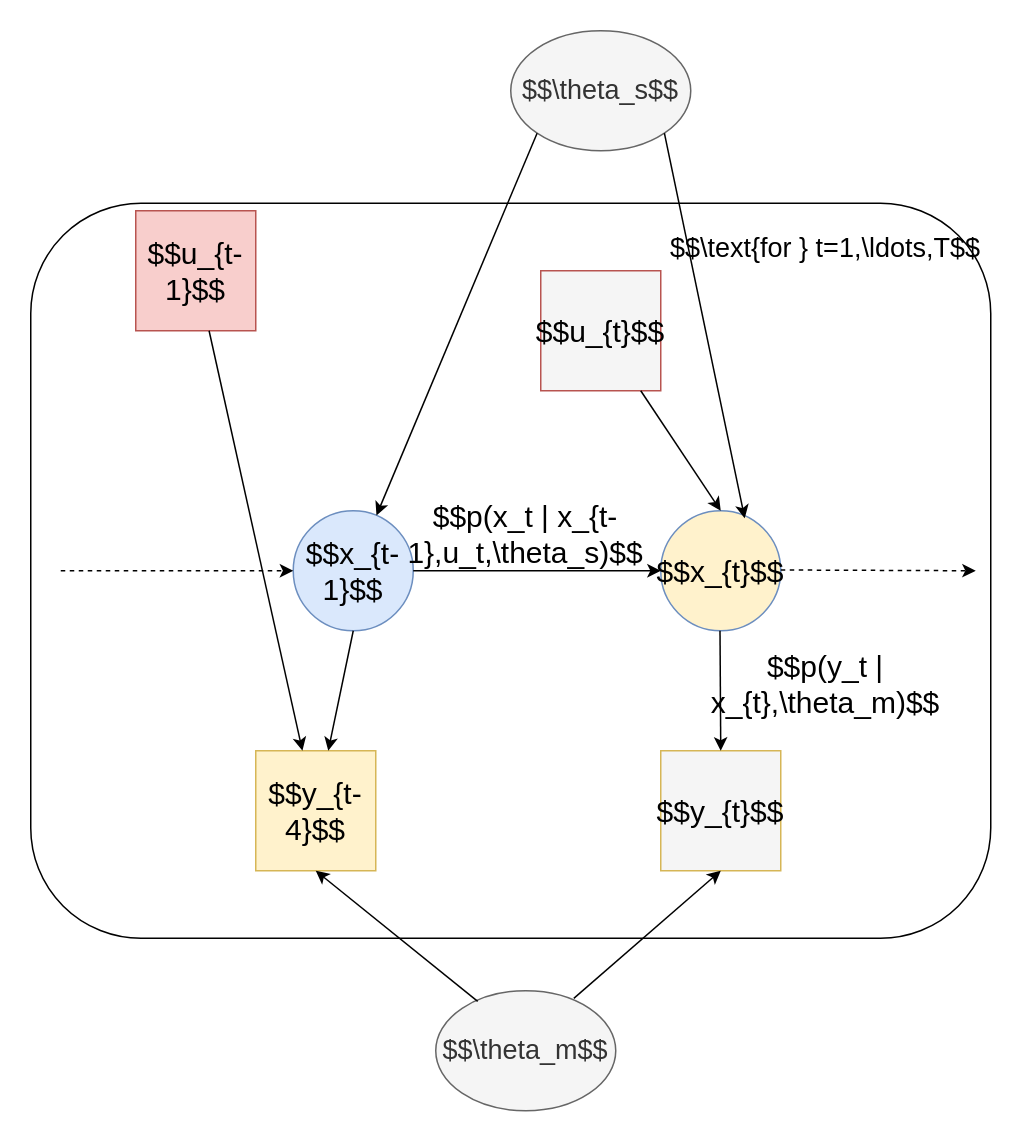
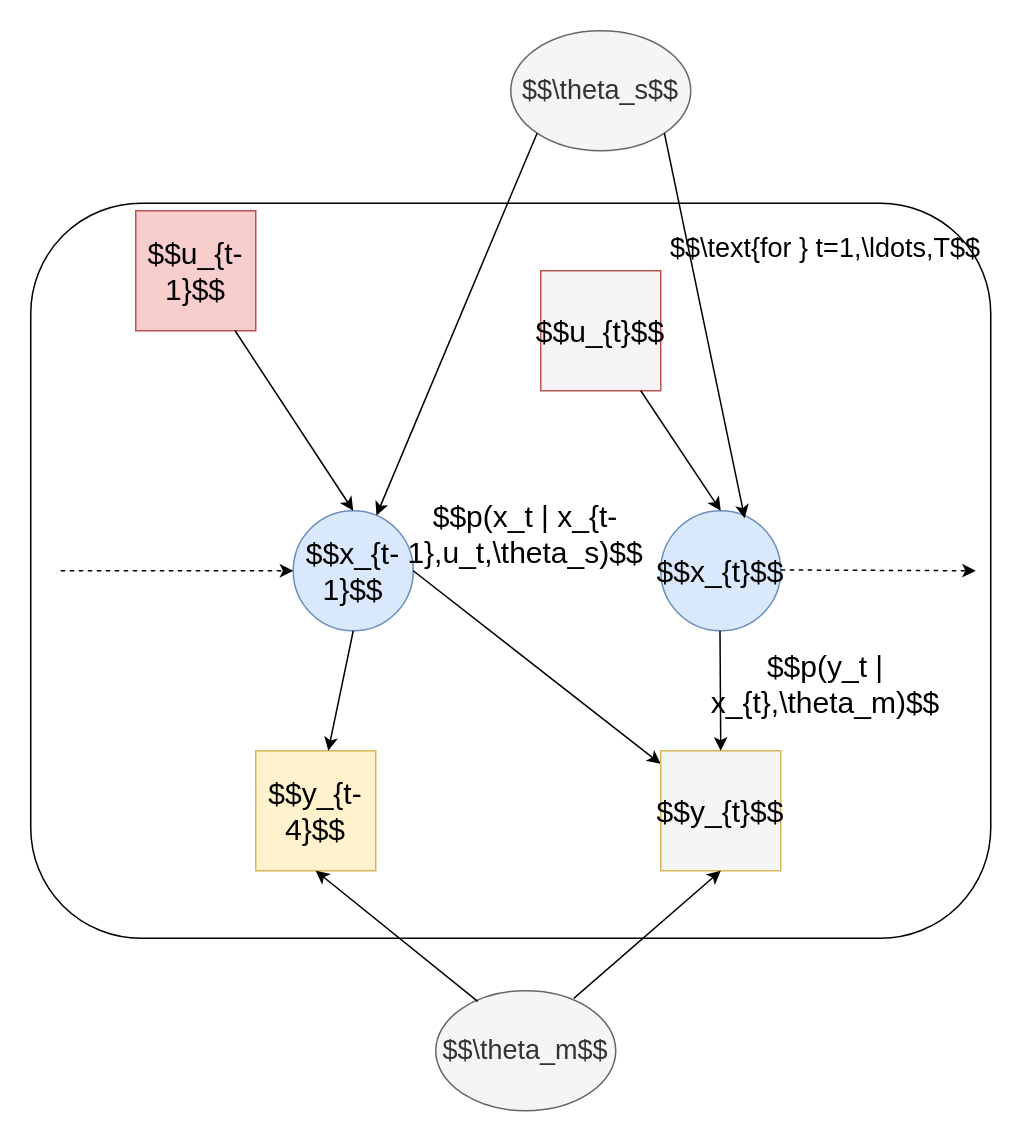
edge "$$u_{t-1}$$" -> "$$y_{t-4}$$": now "$$u_{t-1}$$" -> "$$x_{t-1}$$"
edge "$$x_{t-1}$$" -> "$$x_{t}$$": now "$$x_{t-1}$$" -> "$$y_{t}$$"
node "$$x_{t}$$": fillcolor #fff2cc -> #dae8fc
